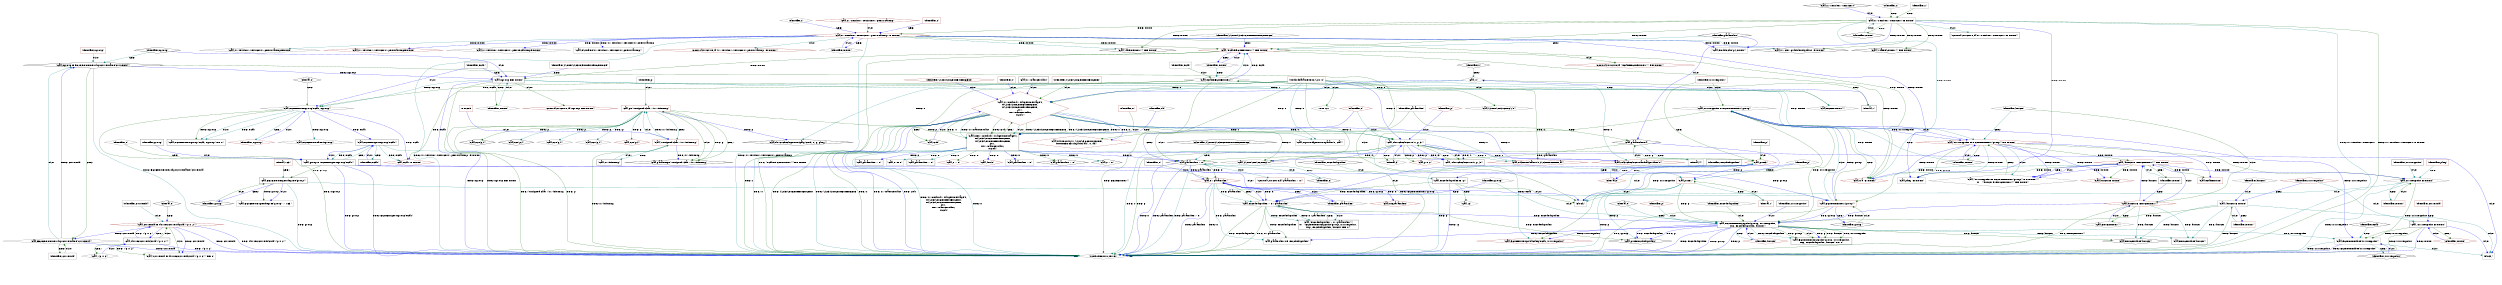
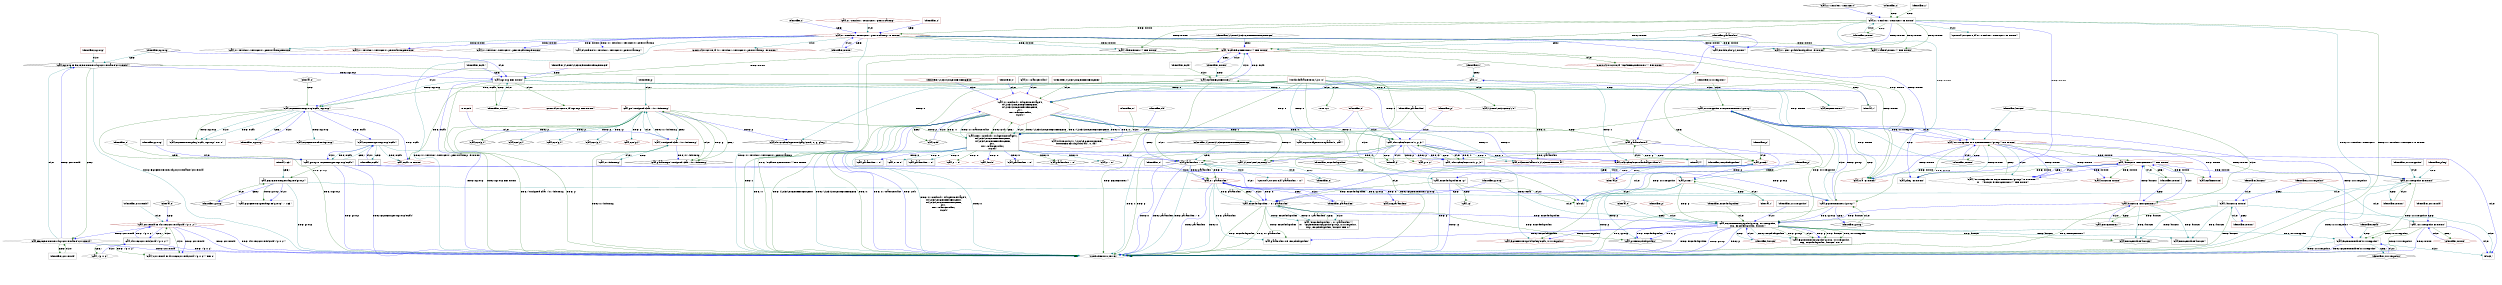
edge "(Call,s->session->sess_cert->peer_rsa_tmp != NULL)" -> "(Call,(rsa=RSA_new()) == NULL)": added, label "DDG: NULL"
node "(Call,EC_KEY_set_group(ecdh, ngroup) == 0)": label "(Call,EC_KEY_set_group(ecdh, ngroup) == 0)" -> "(Call,EC_KEY_set_pkey(ecdh, ngroup) == 0)"
